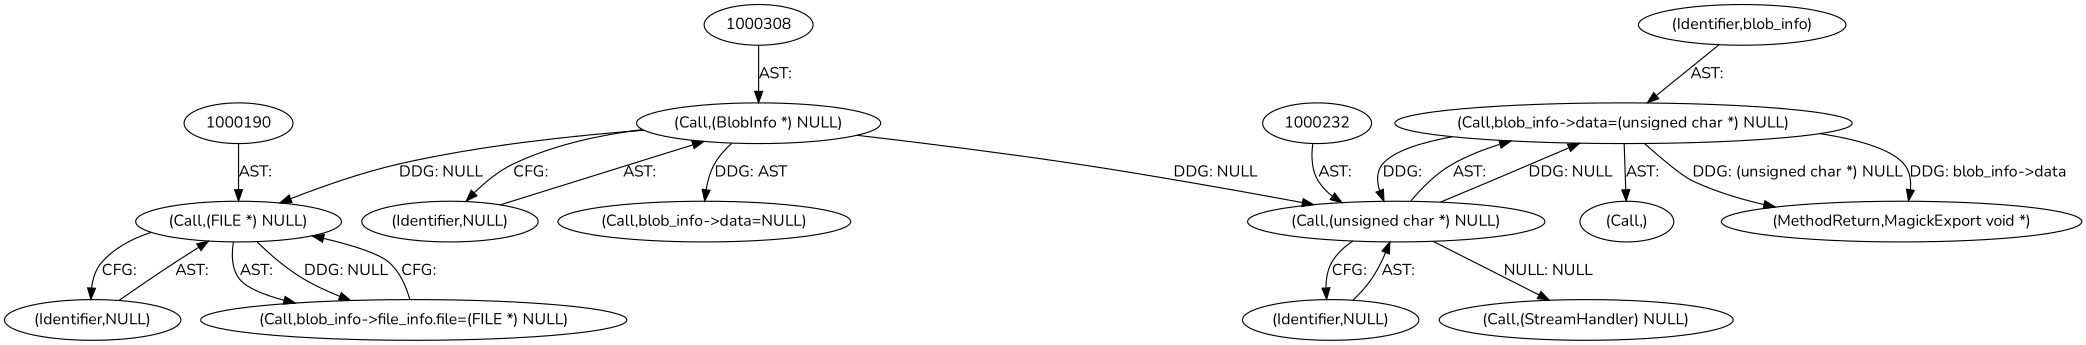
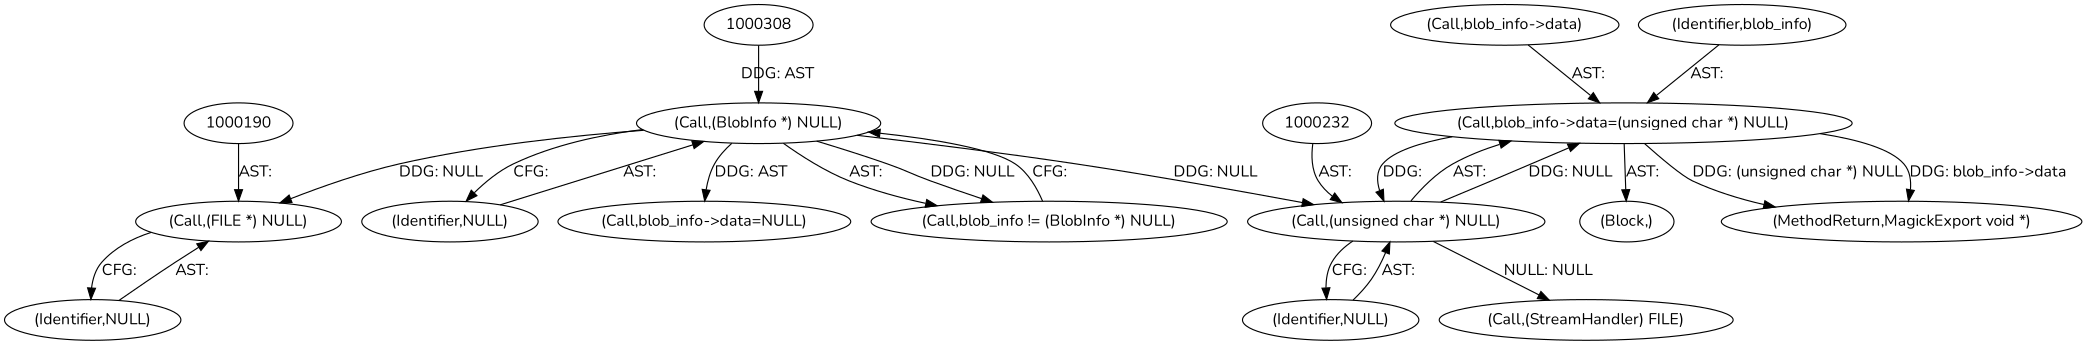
node "(Call,blob_info->data)": added
edge "1000308" -> "(Call,(BlobInfo *) NULL)": label "AST: " -> "DDG: AST"
node "(Call,blob_info != (BlobInfo *) NULL)": added
node "(Call,)": label "(Call,)" -> "(Block,)"
node "(Call,blob_info->file_info.file=(FILE *) NULL)": removed
node "(Call,(StreamHandler) NULL)": label "(Call,(StreamHandler) NULL)" -> "(Call,(StreamHandler) FILE)"
